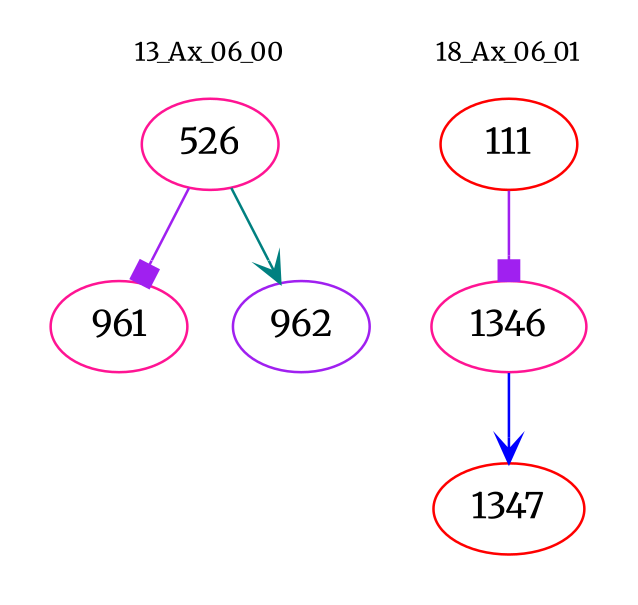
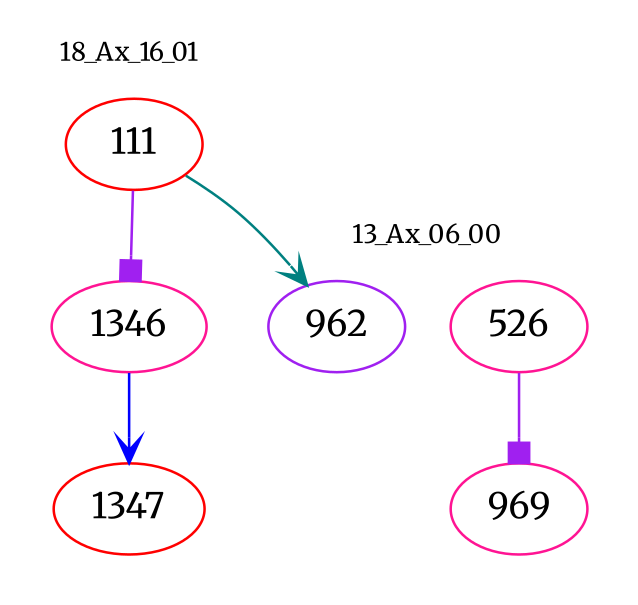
cluster "18_Ax_06_01": label "18_Ax_06_01" -> "18_Ax_16_01"
edge "526" -> "962": now "111" -> "962"
node "961": label "961" -> "969"
